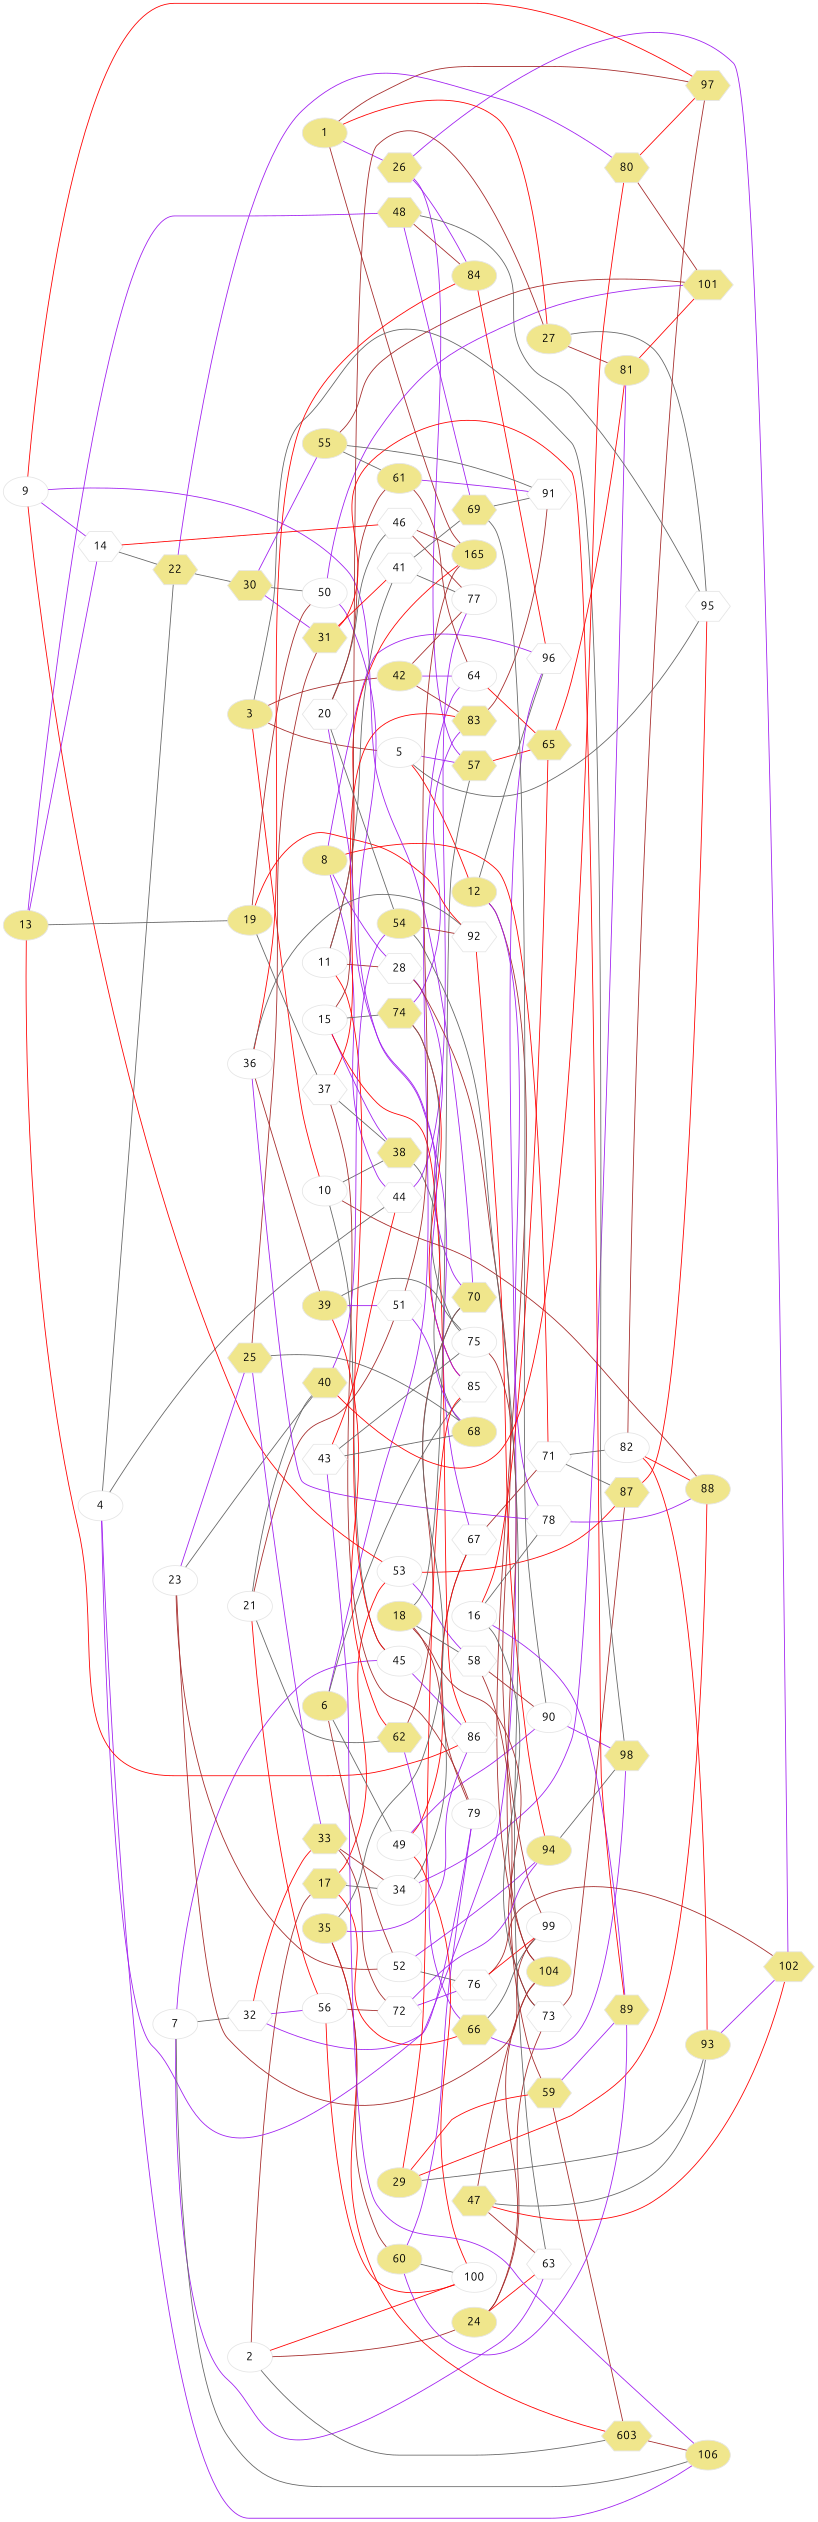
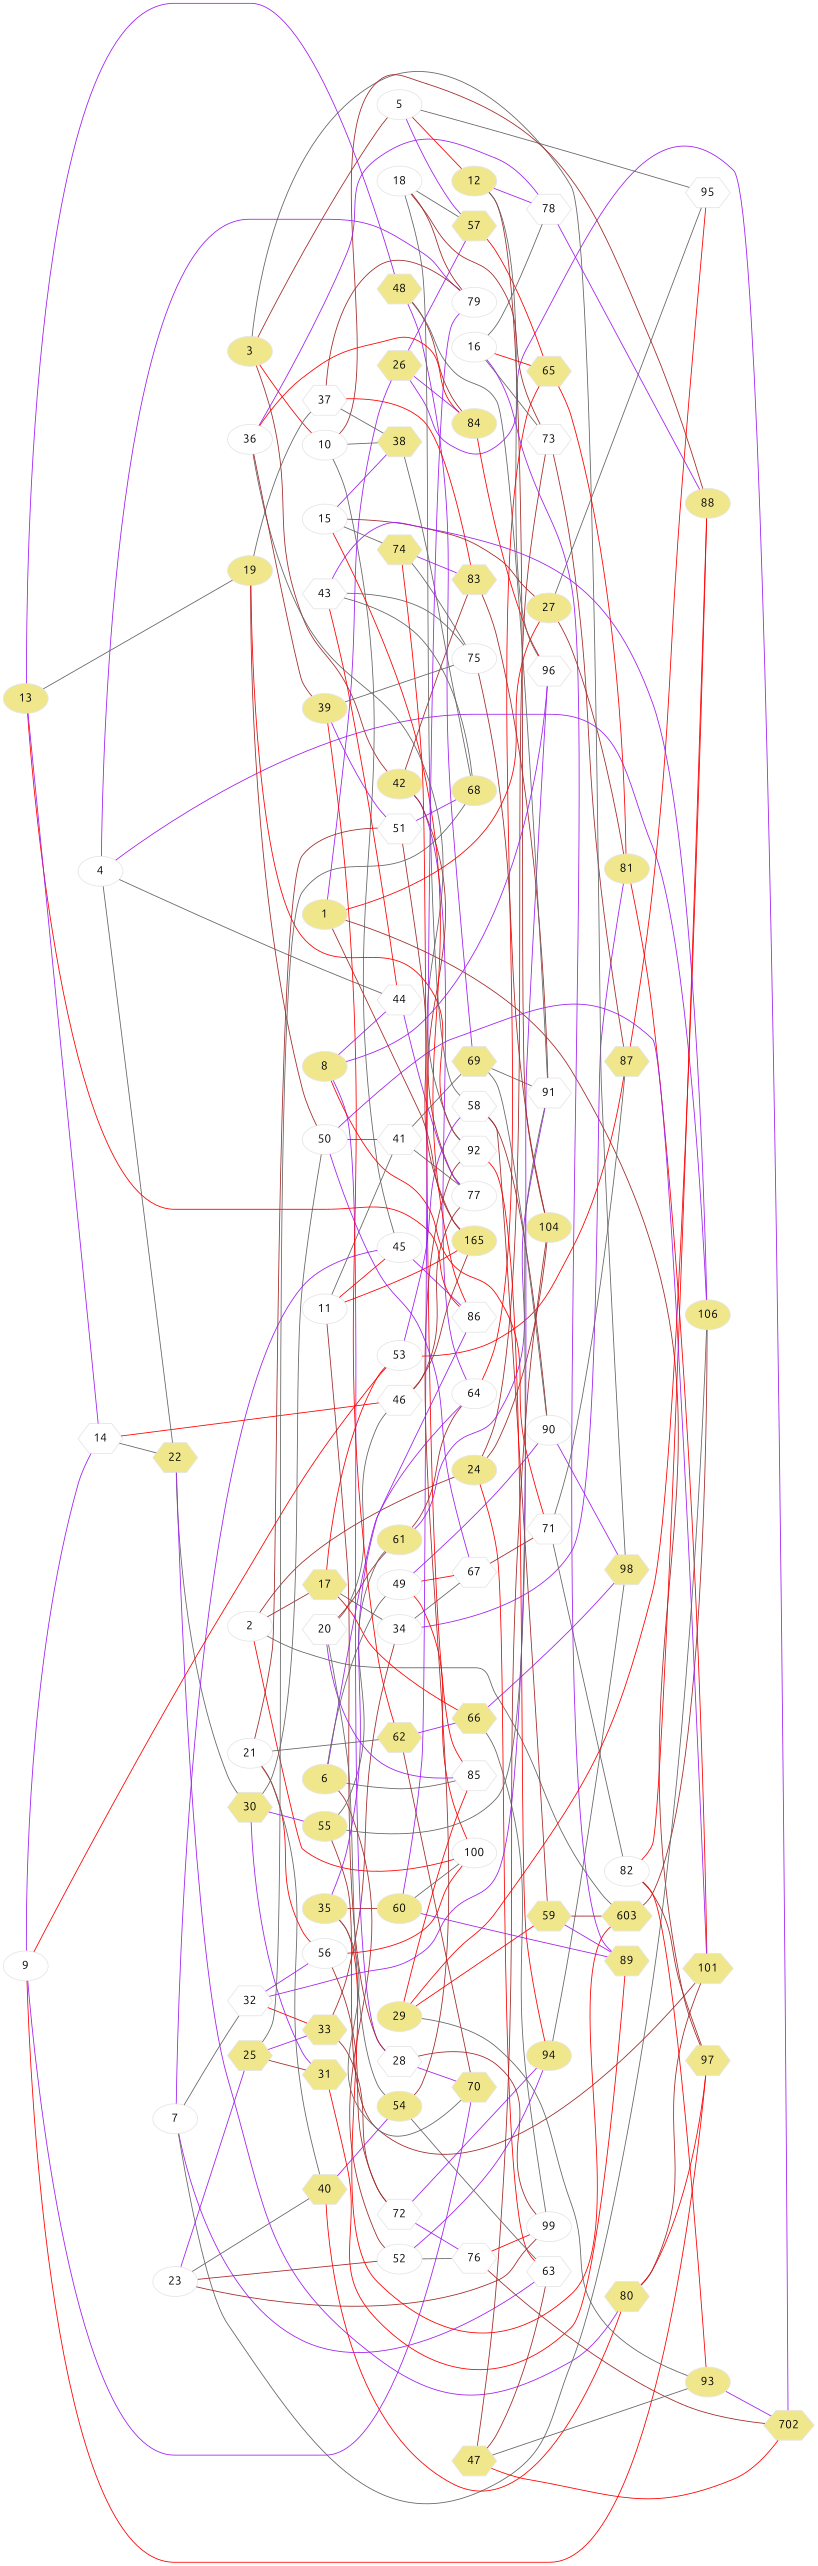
edge "48" -- "95": now "48" -- "91"
edge "41" -- "31": now "41" -- "50"
node "18": fillcolor khaki -> white
node "102": label "102" -> "702"
